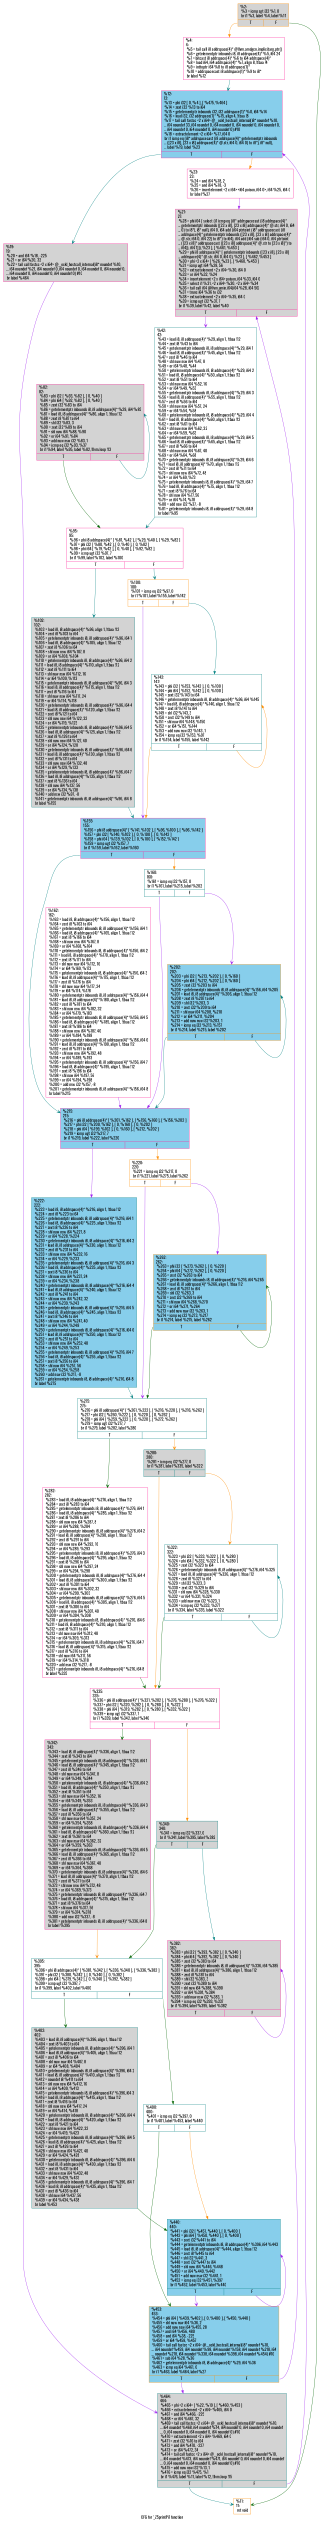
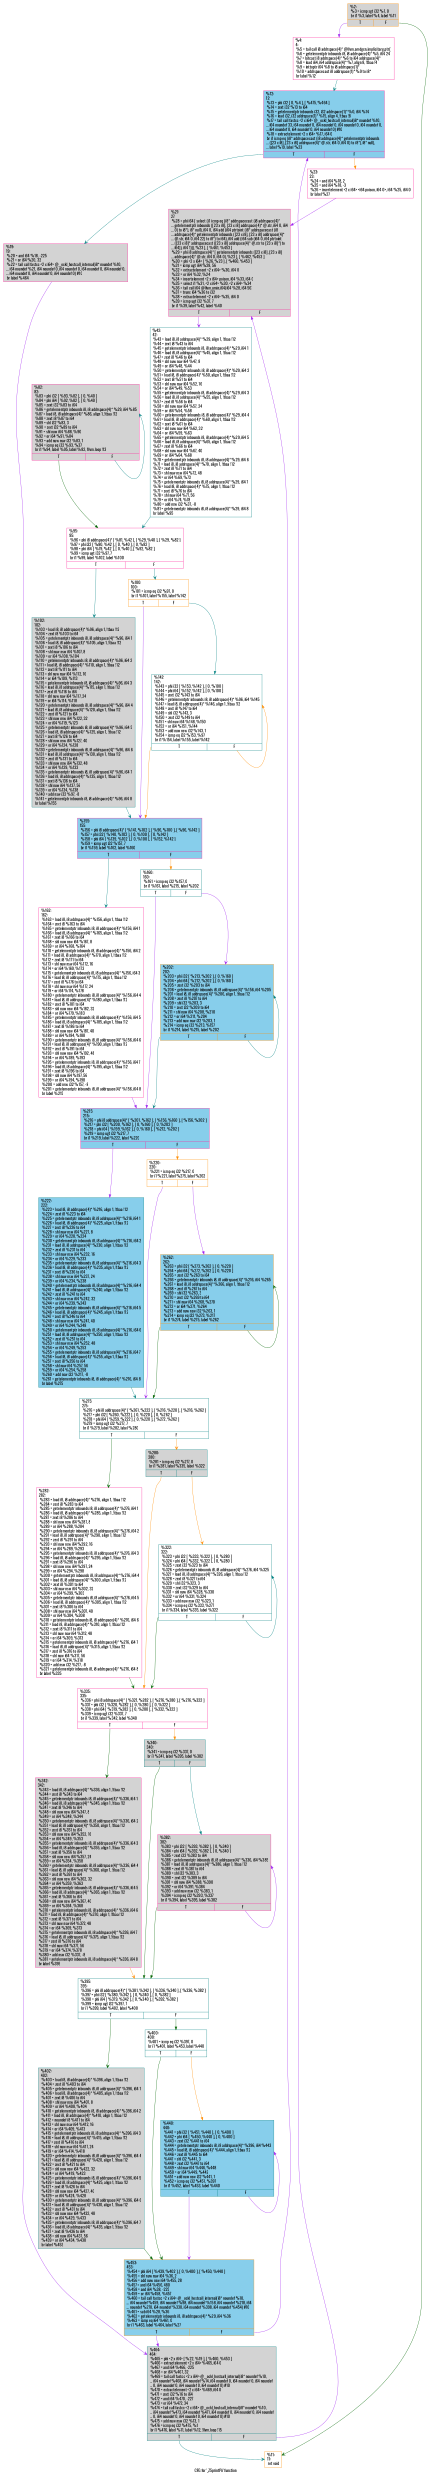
edge "%2:" -> "%4:": color darkorange -> purple
edge "%155:" -> "%215:": now "%155:" -> "%162:"
edge "%382:" -> "%395:": added
edge "%402:" -> "%440:": now "%402:" -> "%453:"
